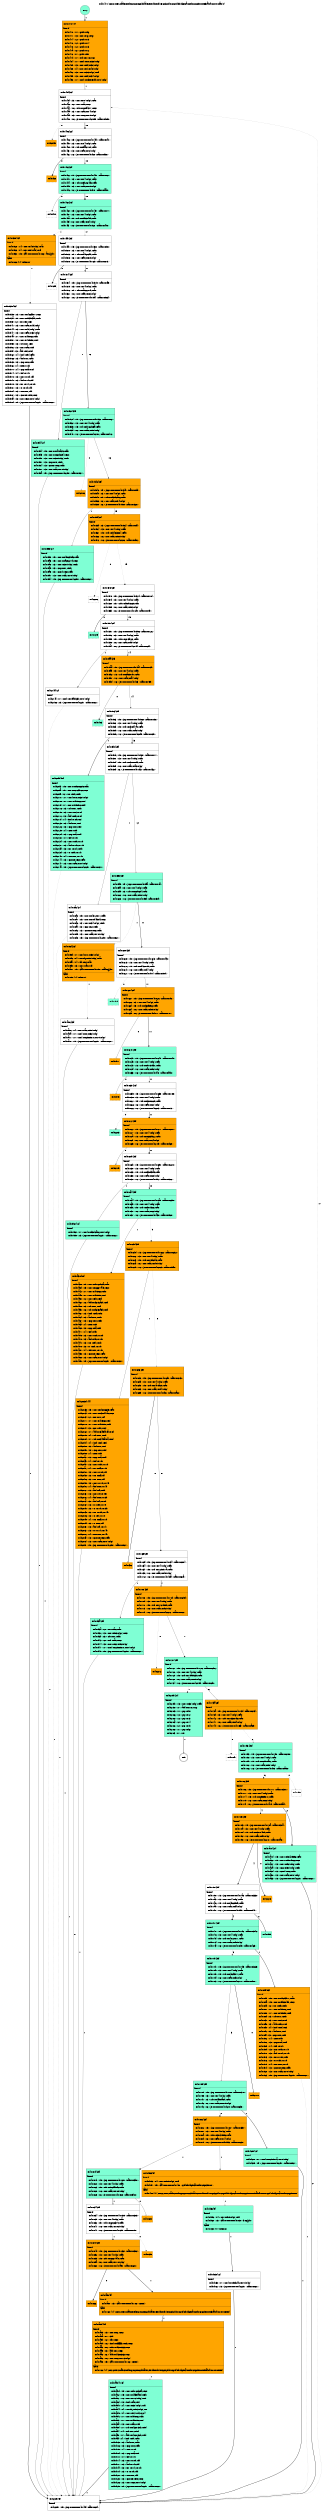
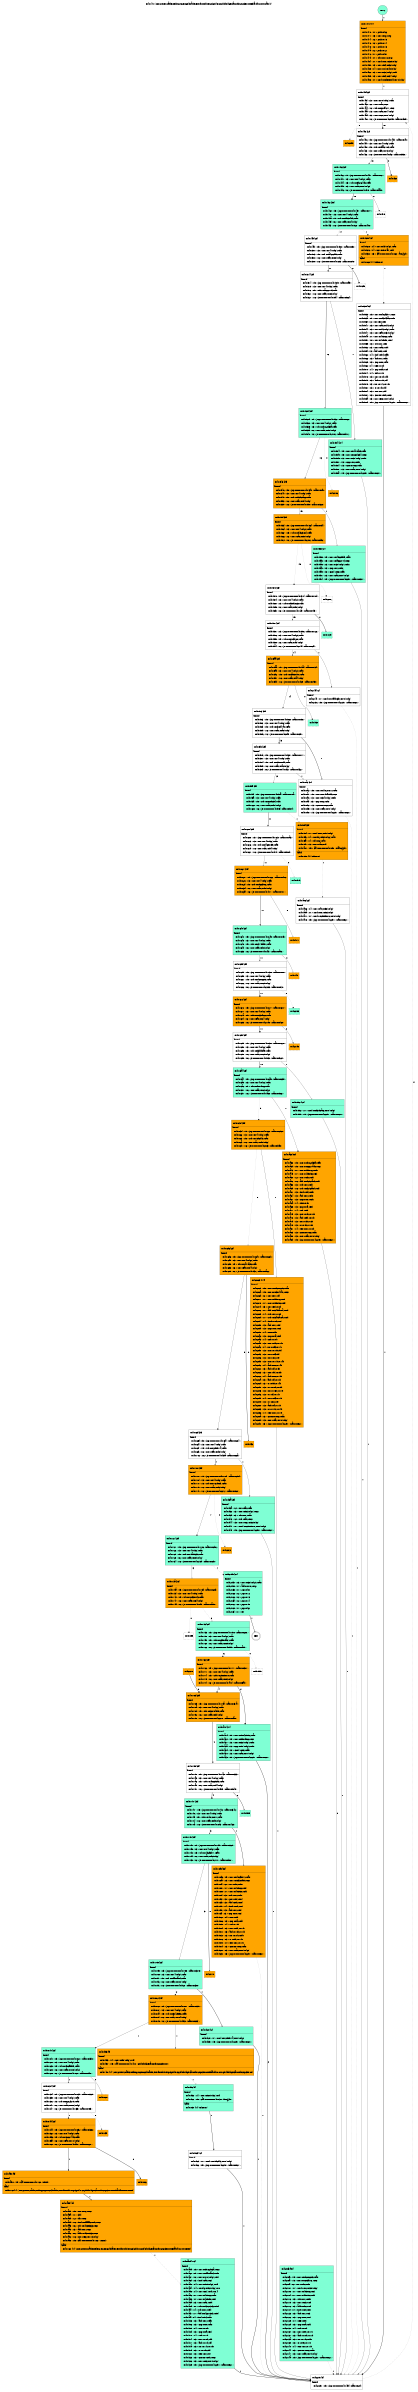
edge "0x4015c3 [25]" -> "0x4020f5 [90]": now "0x4015c3 [25]" -> "0x4018a2 [27]"
edge "0x401785 [25]" -> "0x402218": reversed
